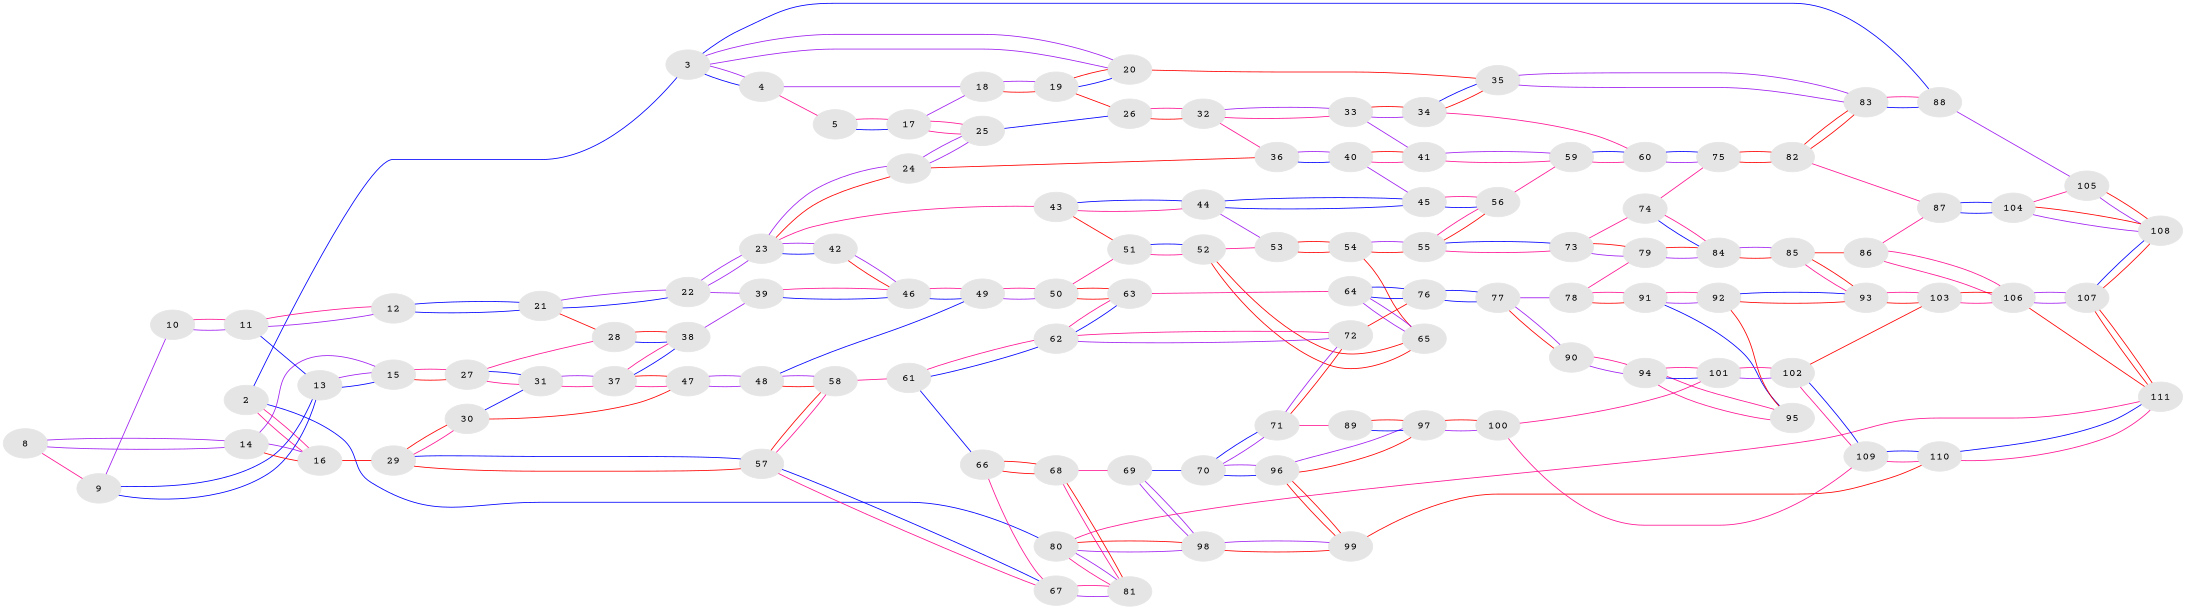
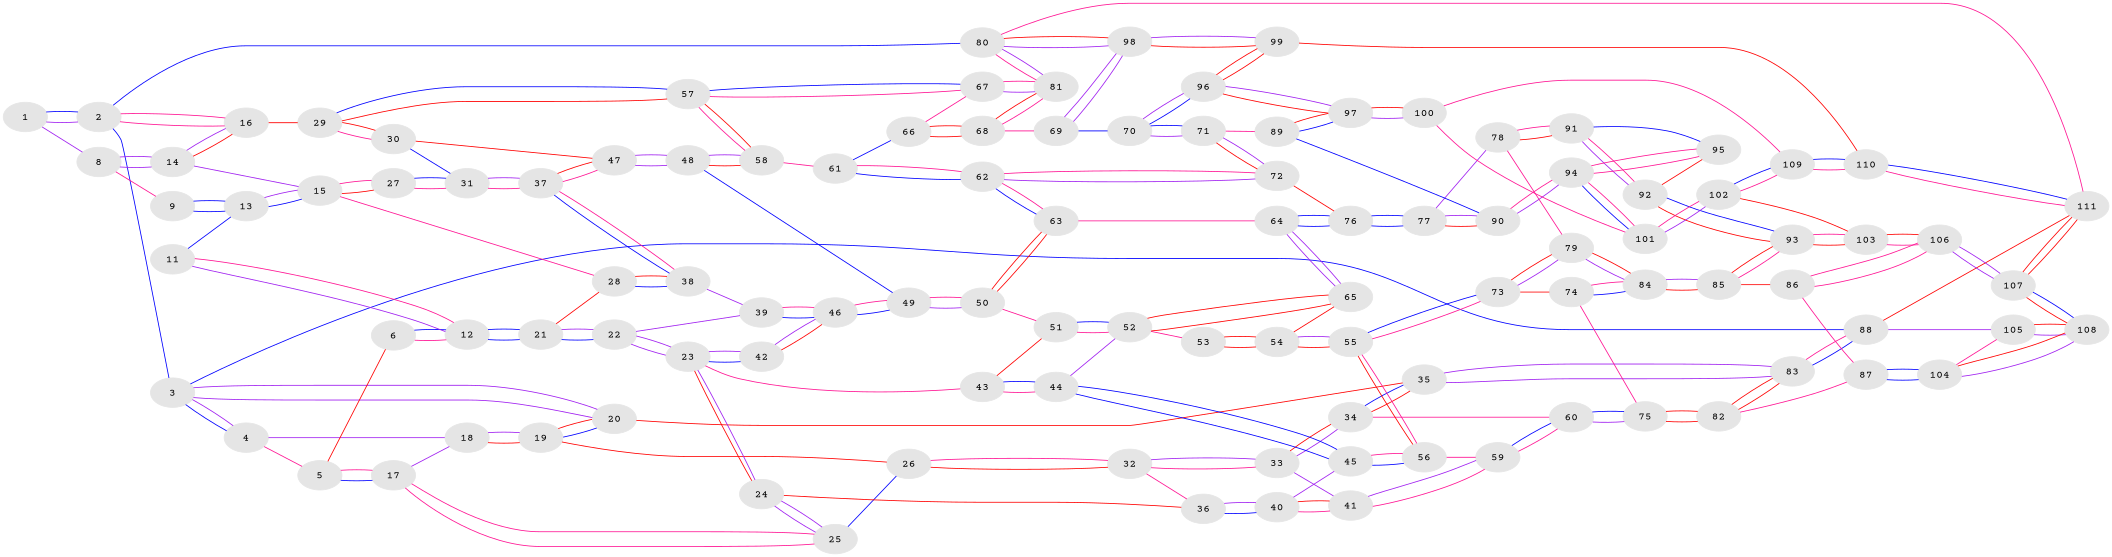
node "1": added
edge "89" -- "90": added
edge "44" -- "53": now "44" -- "52"
edge "74" -- "73": color deeppink -> red
node "10": removed
node "6": added
edge "106" -- "111": now "88" -- "111"
edge "28" -- "27": now "28" -- "15"
